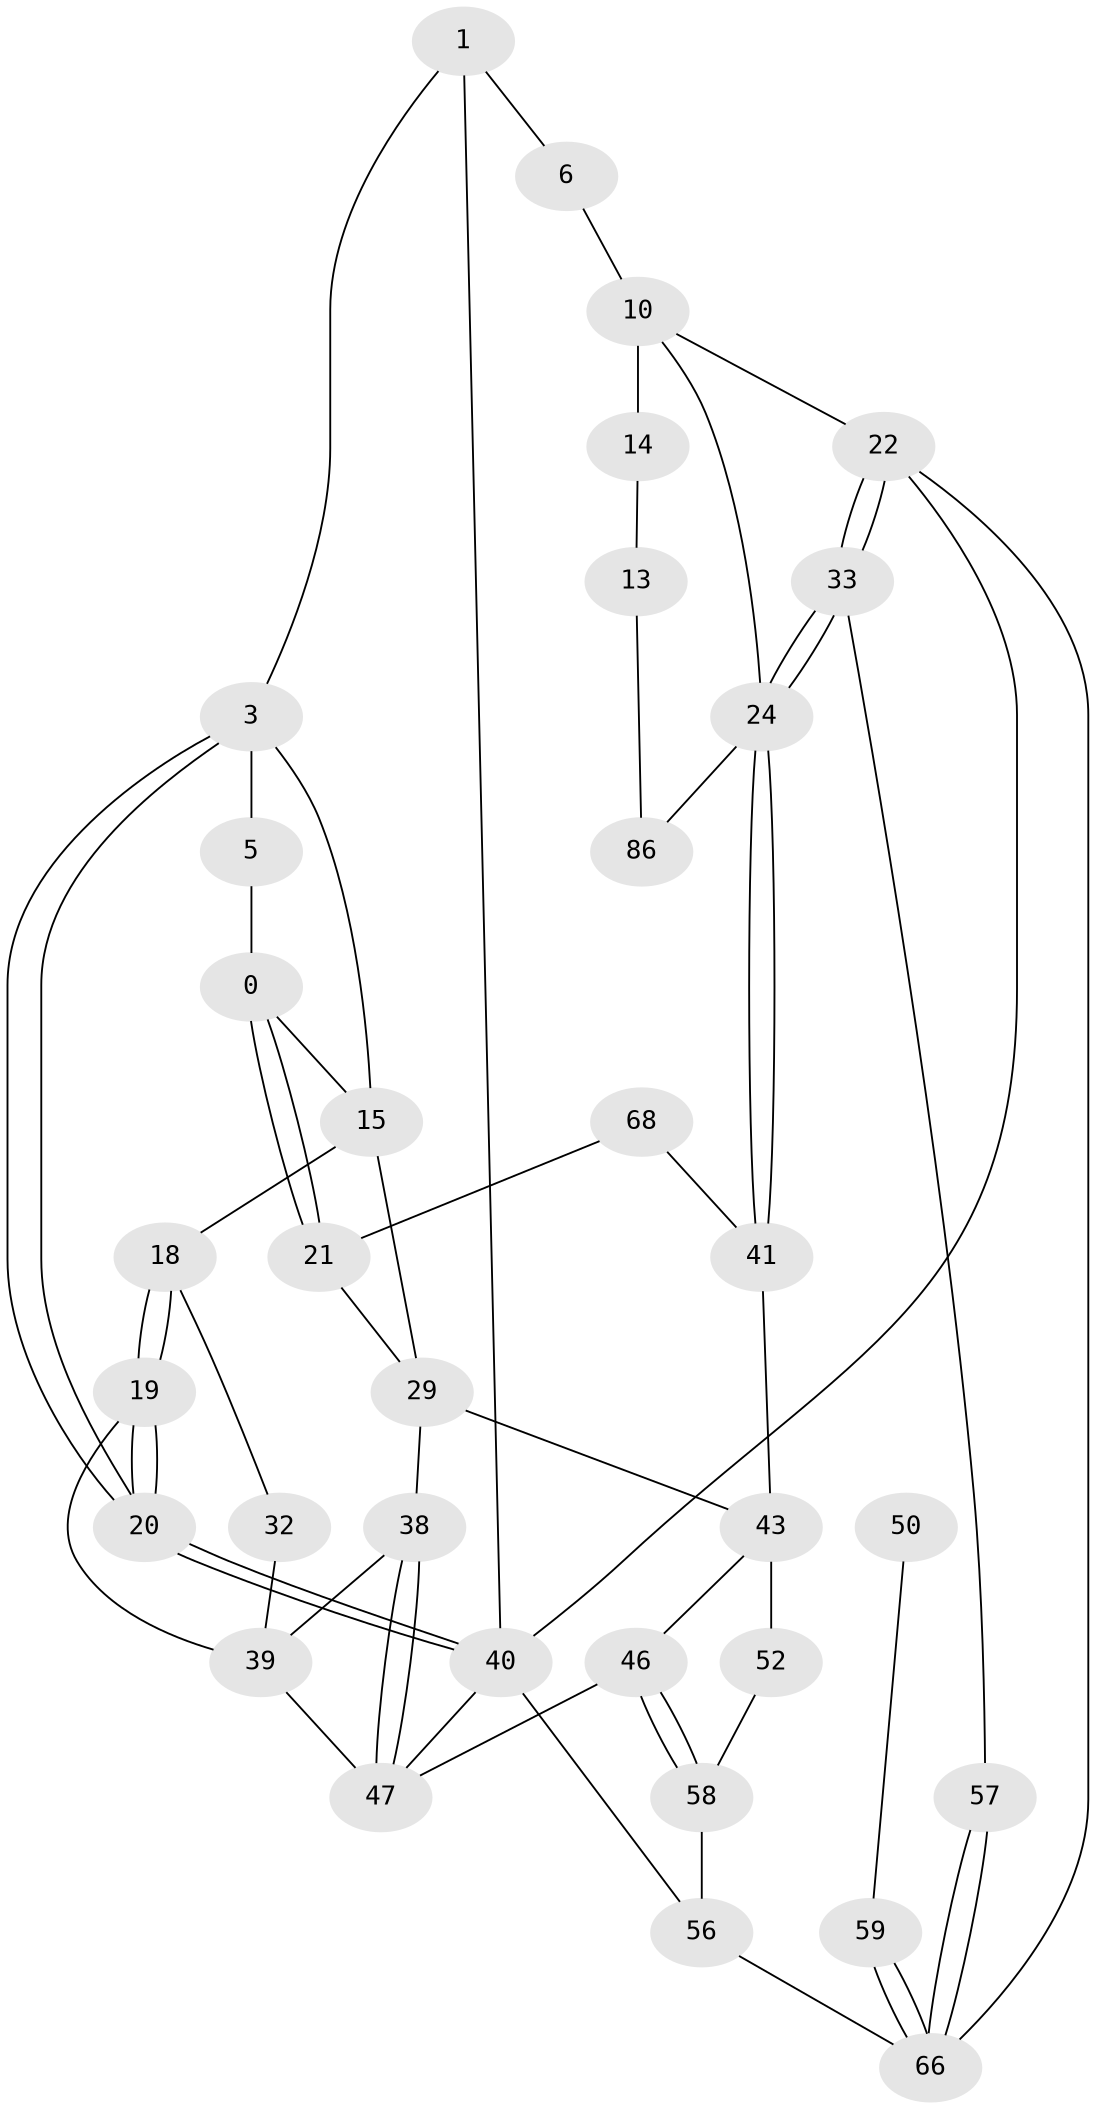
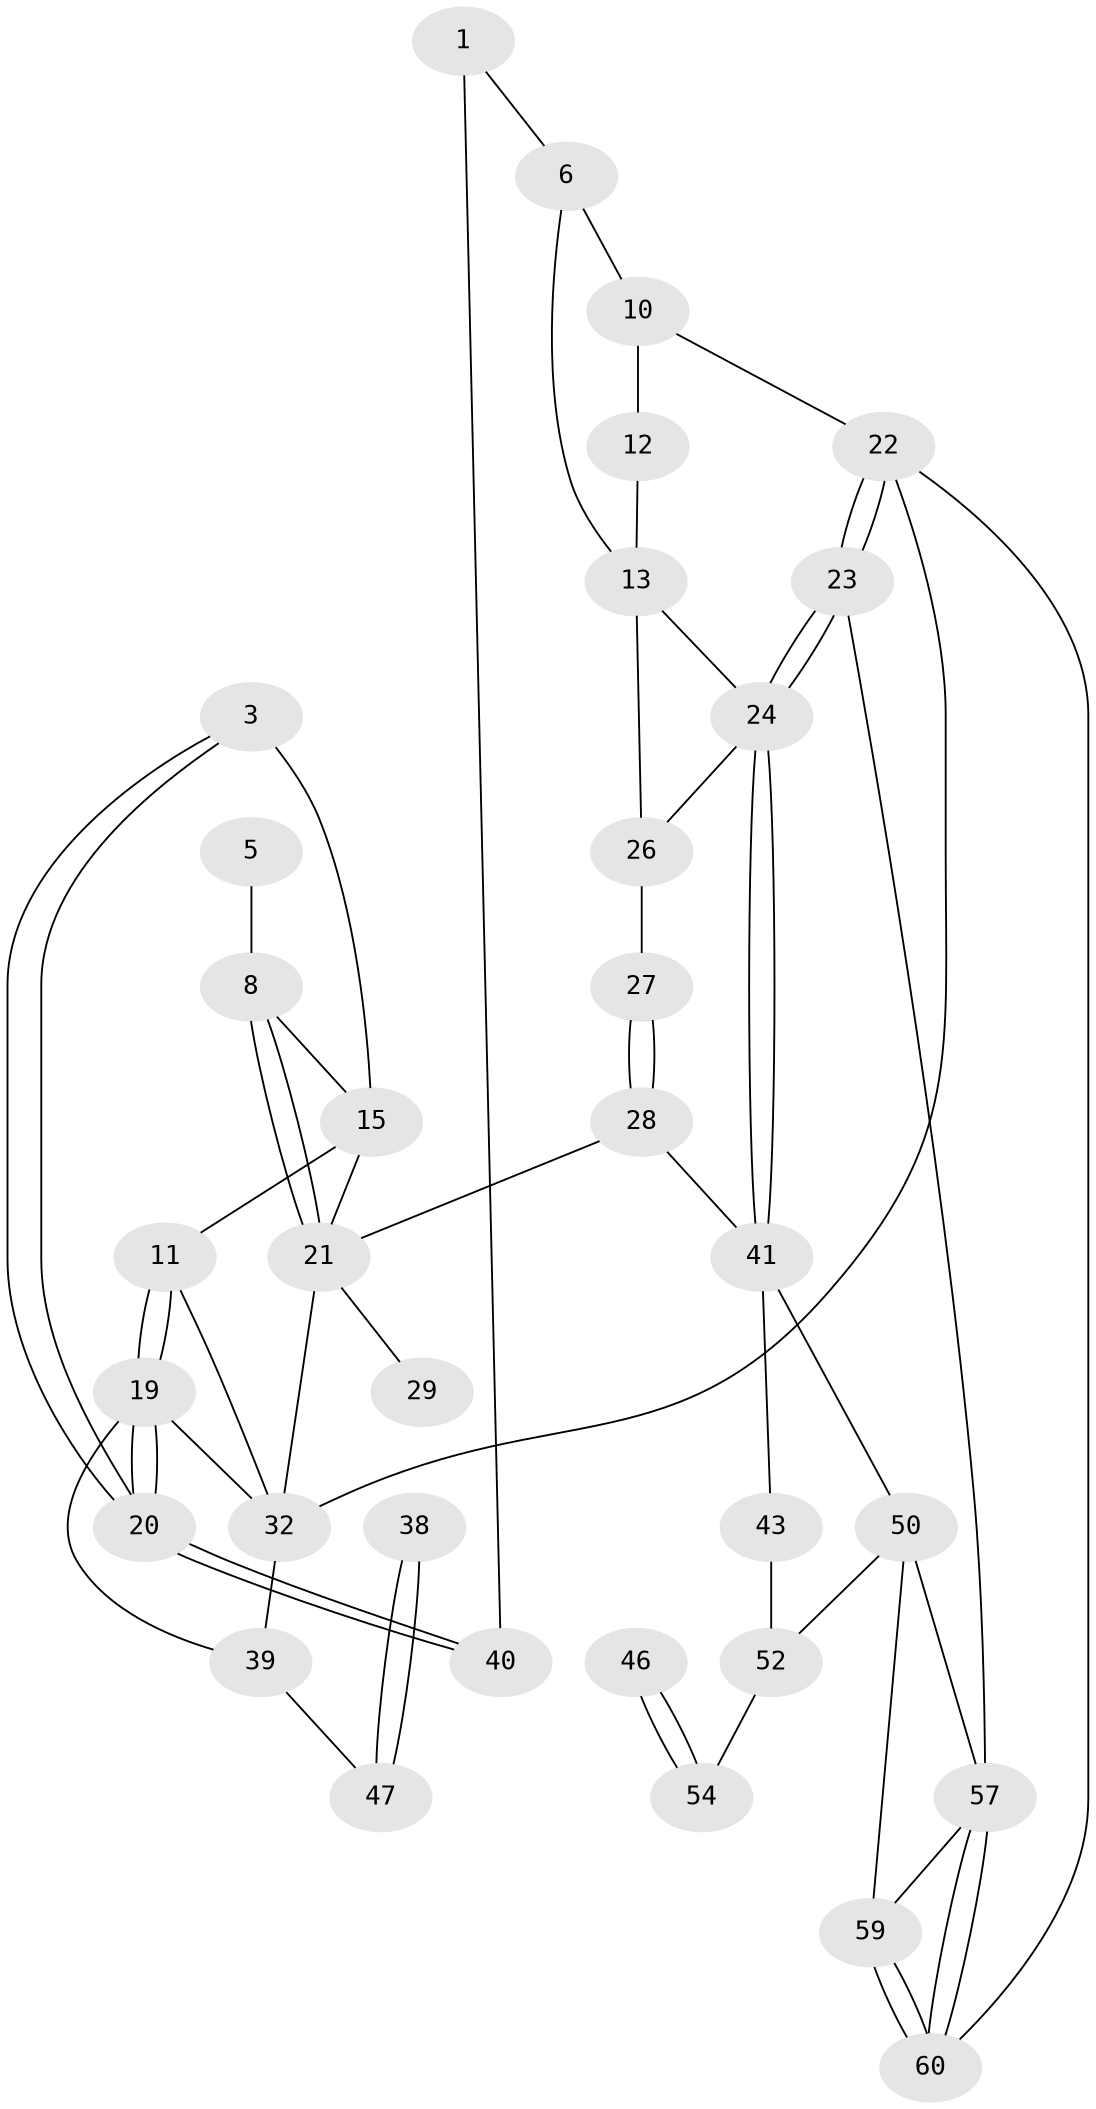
edge "1" -- "3": removed
edge "6" -- "13": added
node "14": label "14" -> "12"
edge "10" -- "24": now "13" -- "24"
node "33": label "33" -> "23"
edge "3" -- "5": removed
node "86": label "86" -> "26"
node "0": label "0" -> "8"
node "27": added
node "68": label "68" -> "28"
edge "22" -- "40": now "22" -- "32"
node "18": label "18" -> "11"
edge "15" -- "29": now "15" -- "21"
edge "21" -- "32": added
edge "41" -- "50": added
edge "19" -- "32": added
edge "29" -- "38": removed
edge "29" -- "43": removed
edge "38" -- "39": removed
edge "43" -- "46": removed
edge "50" -- "52": added
edge "50" -- "57": added
edge "40" -- "47": removed
edge "46" -- "47": removed
node "58": label "58" -> "54"
edge "57" -- "59": added
node "56": removed
node "66": label "66" -> "60"
